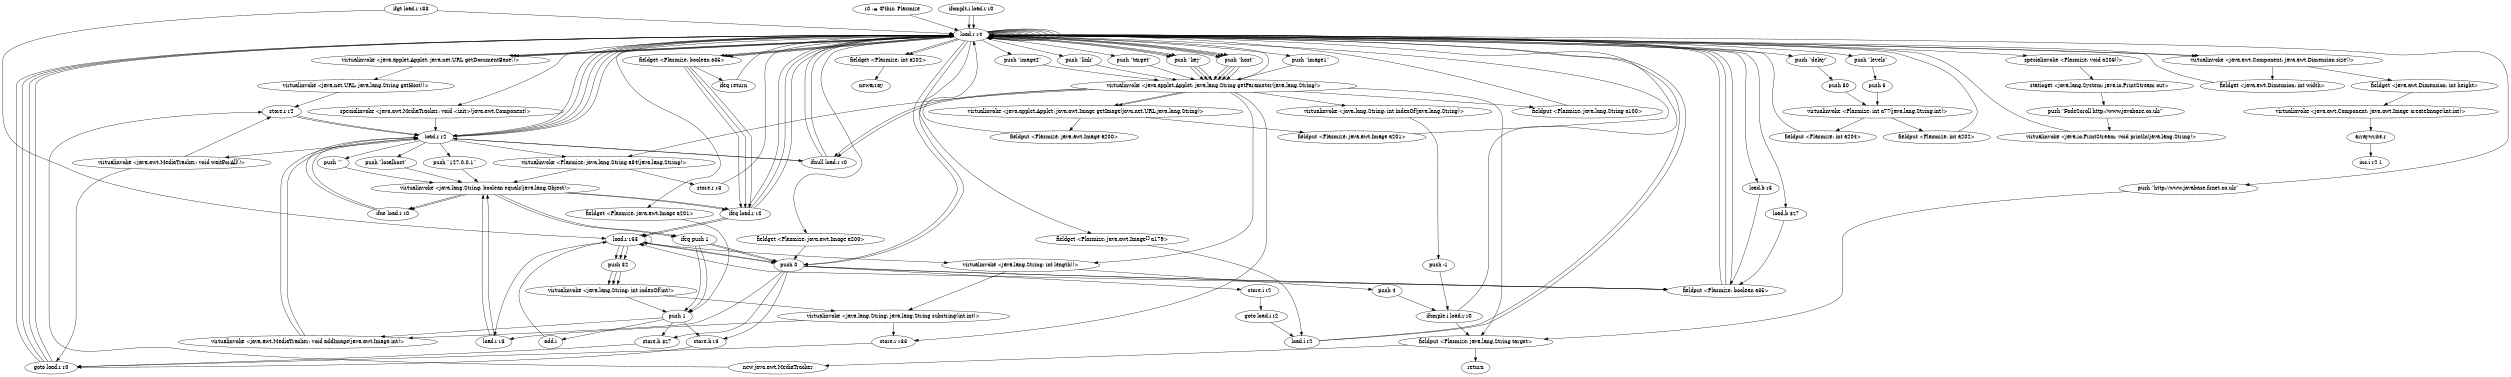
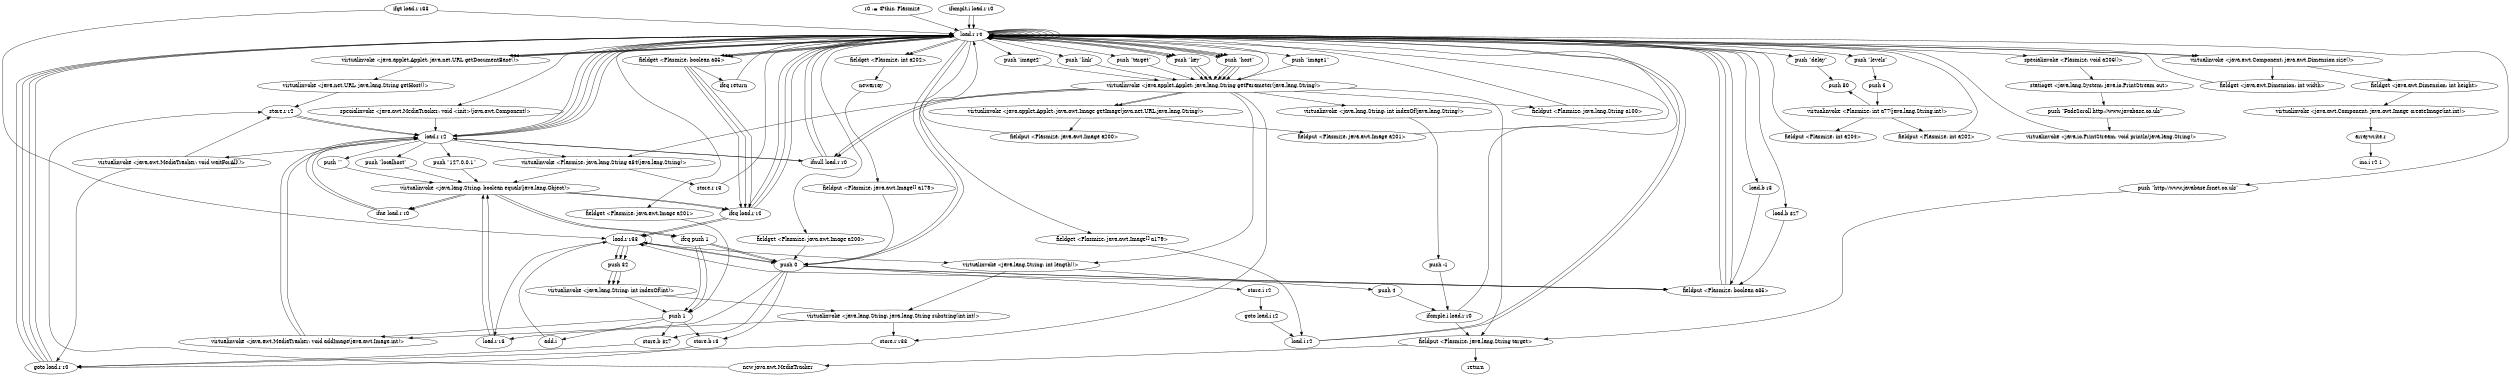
edge "push 80" -> "virtualinvoke <Plasmize: int a77(java.lang.String,int)>": reversed
node "fieldput <Plasmize: java.awt.Image[] a179>": added
